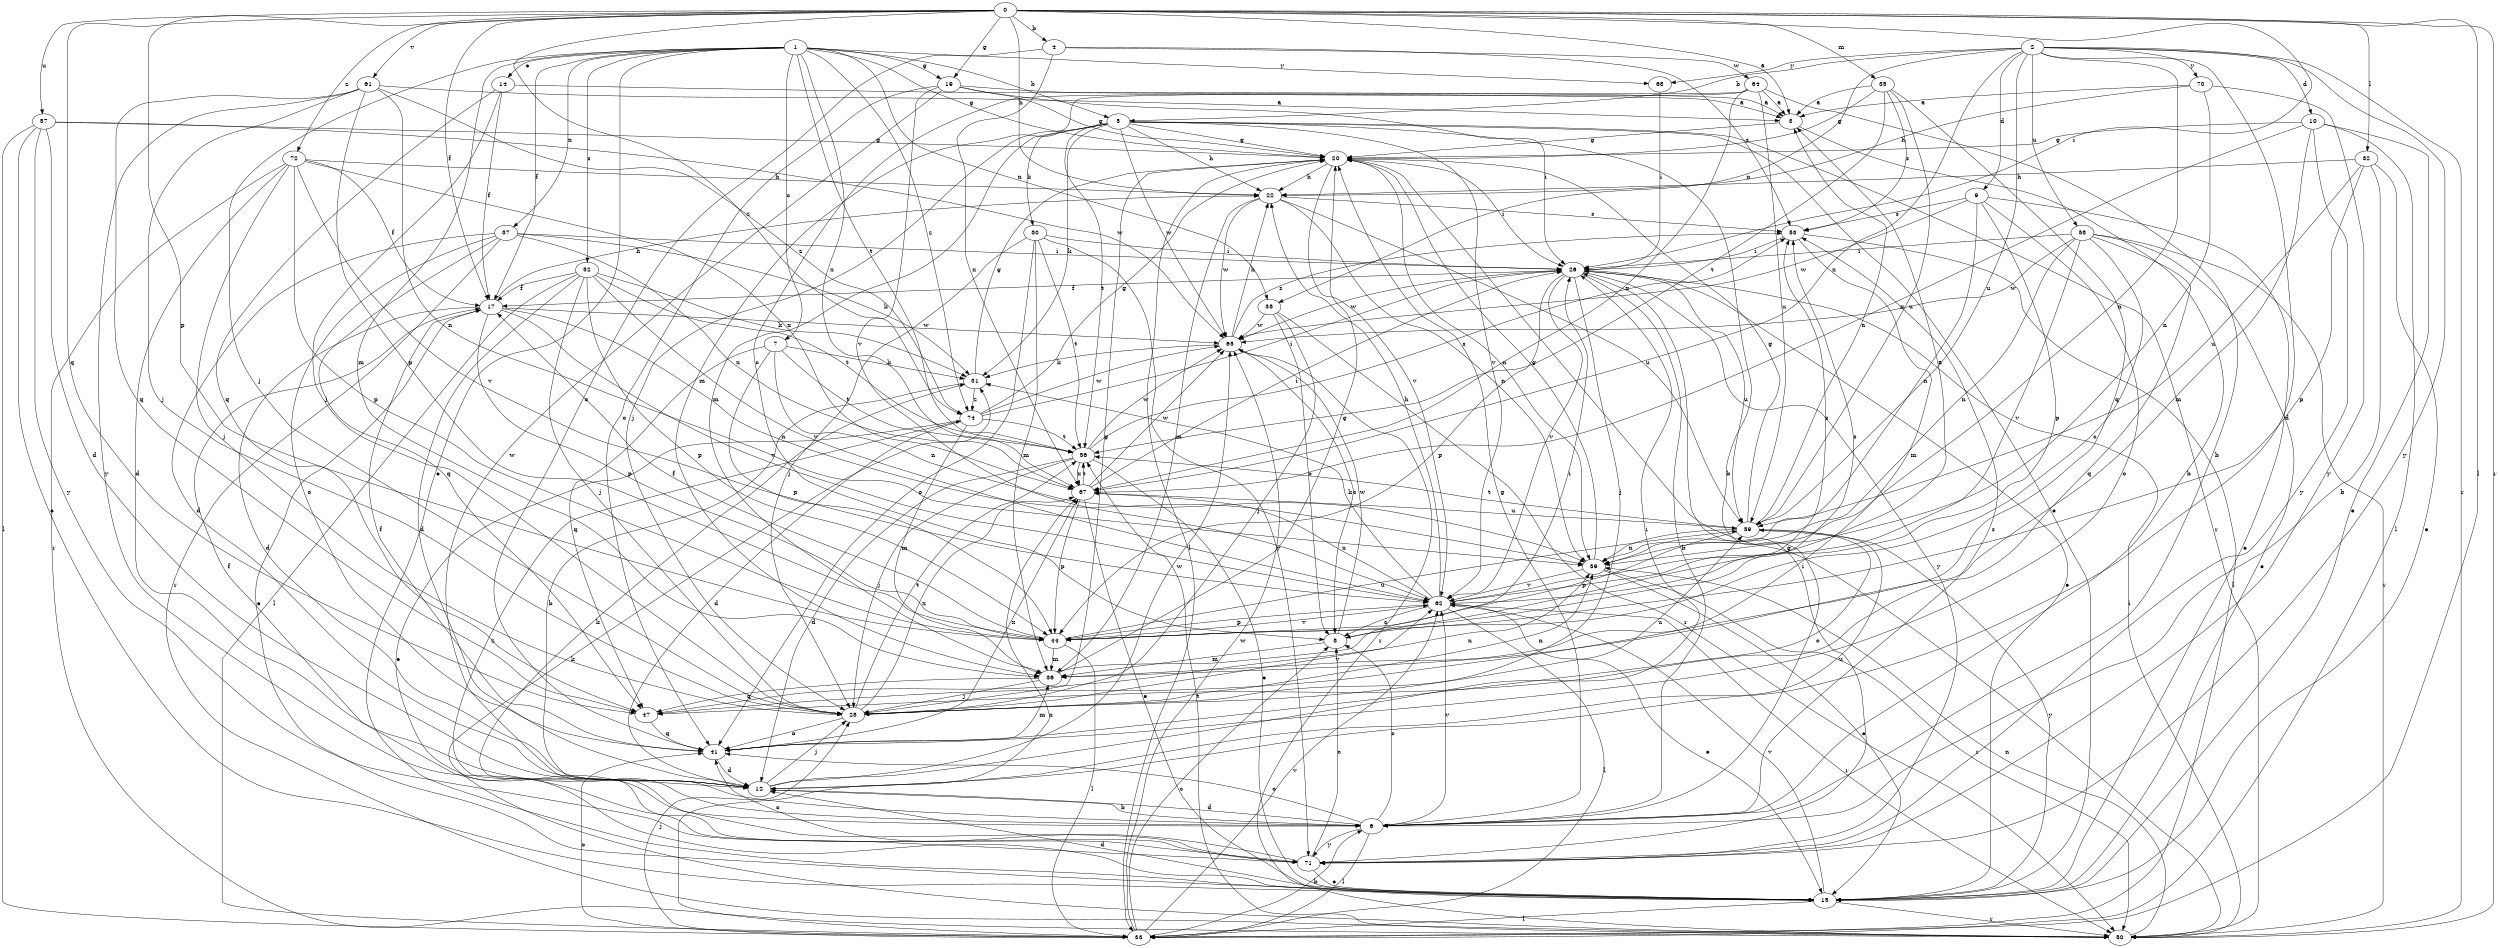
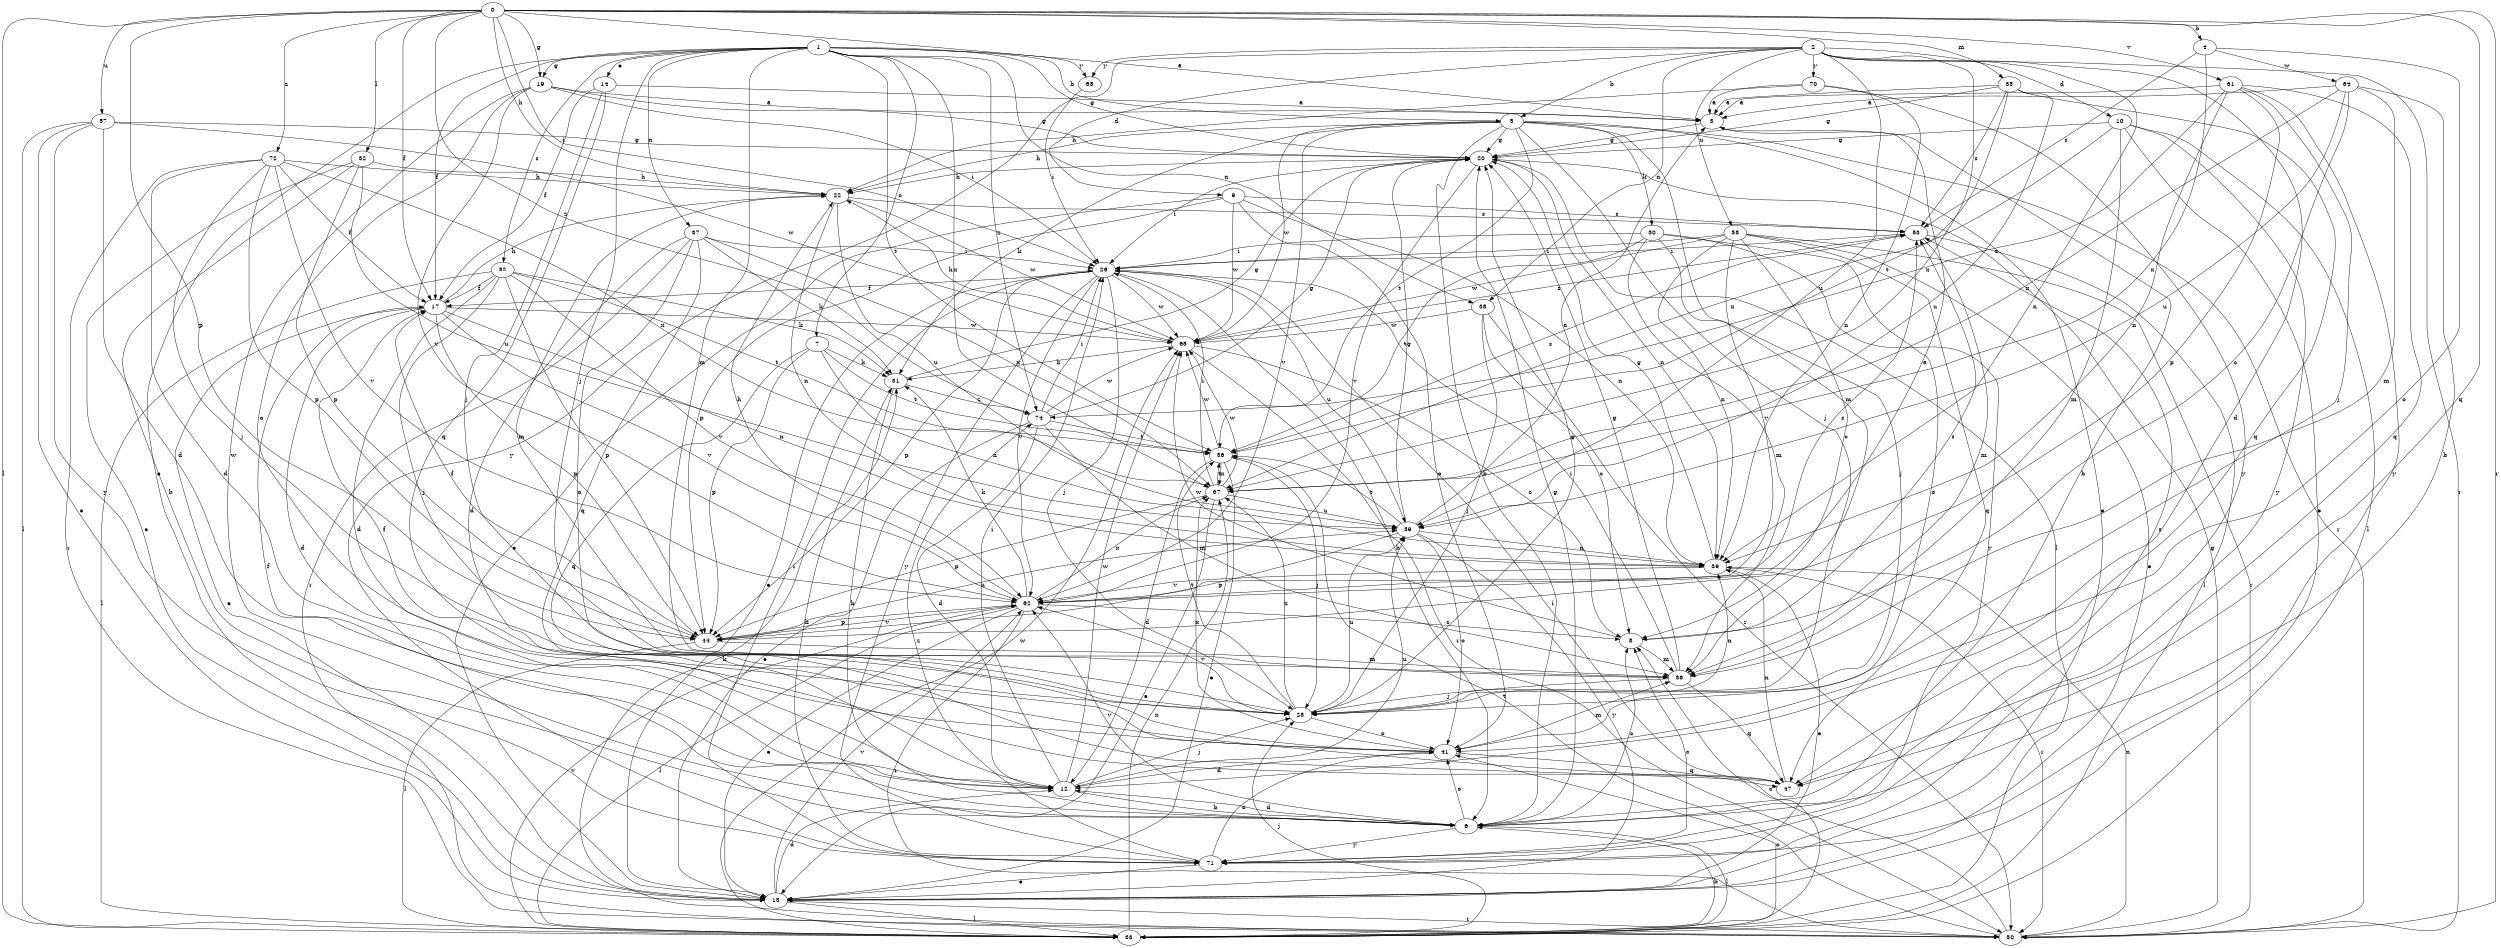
edge "47" -> "41": reversed
